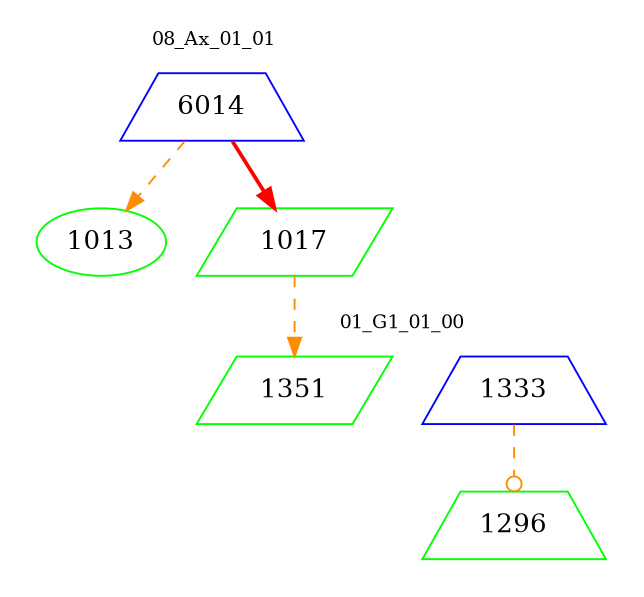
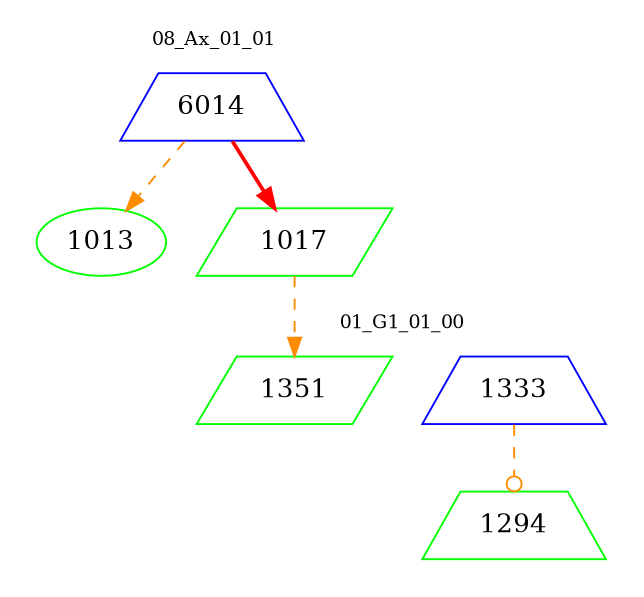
node "1296": label "1296" -> "1294"
